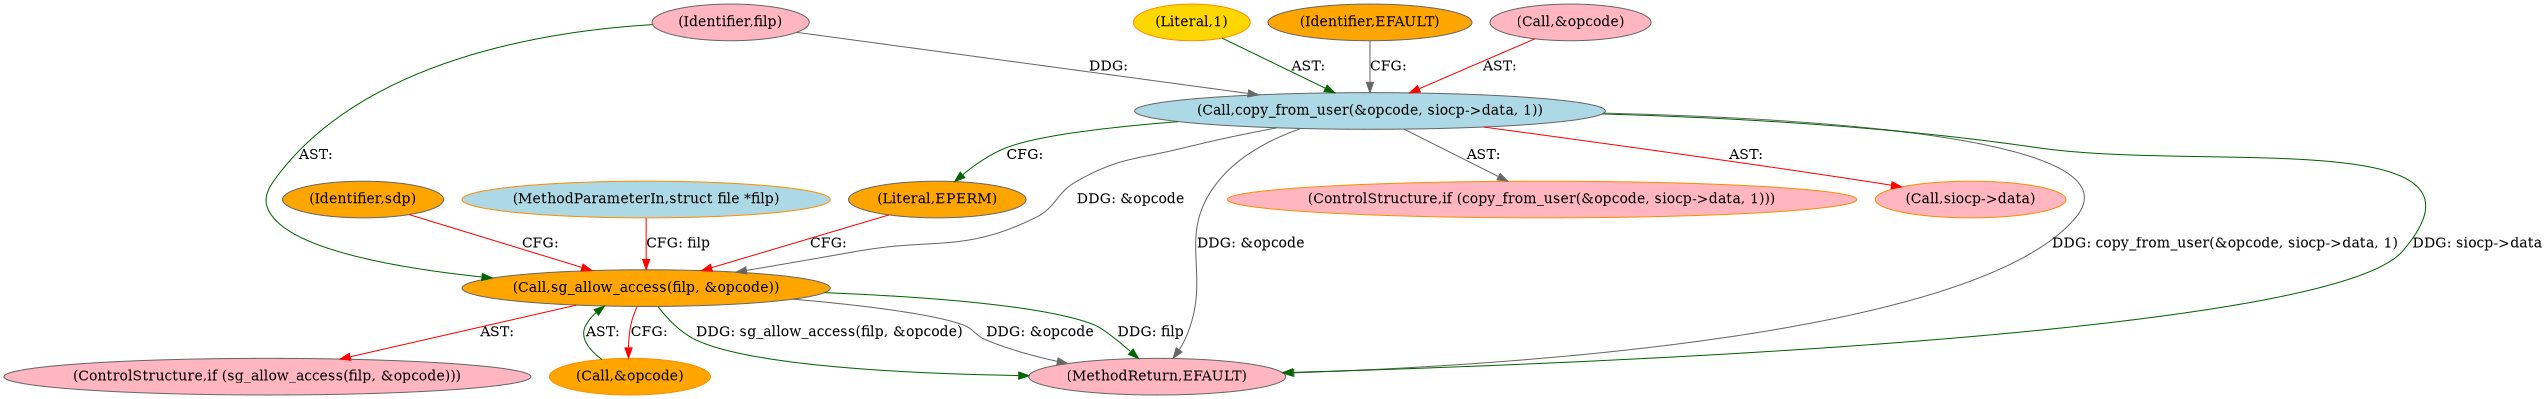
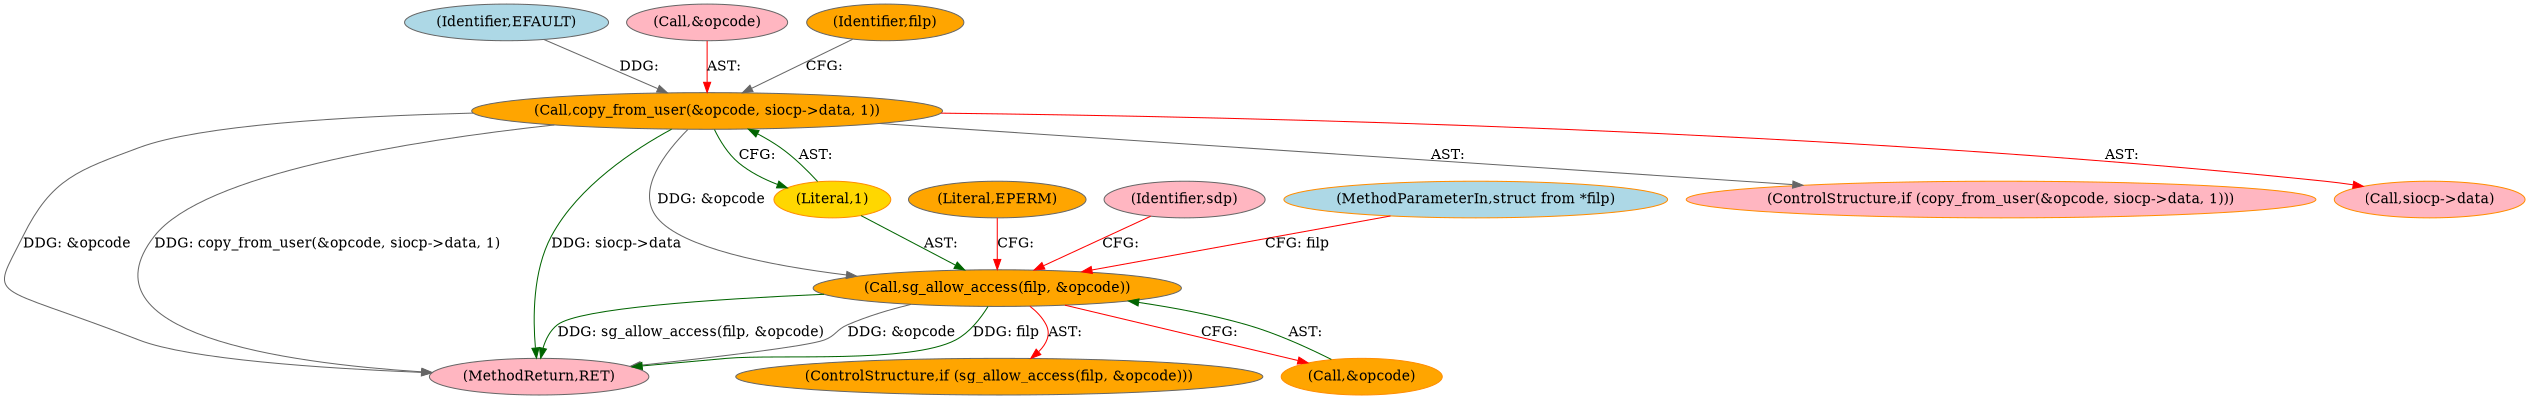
node "(Identifier,filp)": fillcolor lightpink -> orange
node "(Identifier,EFAULT)": fillcolor orange -> lightblue
edge "(Identifier,filp)" -> "(Call,copy_from_user(&opcode, siocp->data, 1))": label "DDG: " -> "CFG: "
edge "(Identifier,EFAULT)" -> "(Call,copy_from_user(&opcode, siocp->data, 1))": label "CFG: " -> "DDG: "
node "(Call,copy_from_user(&opcode, siocp->data, 1))": fillcolor lightblue -> orange
edge "(Identifier,filp)" -> "(Call,sg_allow_access(filp, &opcode))": now "(Literal,1)" -> "(Call,sg_allow_access(filp, &opcode))"
edge "(Call,copy_from_user(&opcode, siocp->data, 1))" -> "(Literal,EPERM)": now "(Call,copy_from_user(&opcode, siocp->data, 1))" -> "(Literal,1)"
node "(Identifier,sdp)": fillcolor orange -> lightpink
node "(MethodParameterIn,struct file *filp)": label "(MethodParameterIn,struct file *filp)" -> "(MethodParameterIn,struct from *filp)"
node "(ControlStructure,if (sg_allow_access(filp, &opcode)))": fillcolor lightpink -> orange
node "(MethodReturn,EFAULT)": label "(MethodReturn,EFAULT)" -> "(MethodReturn,RET)"
